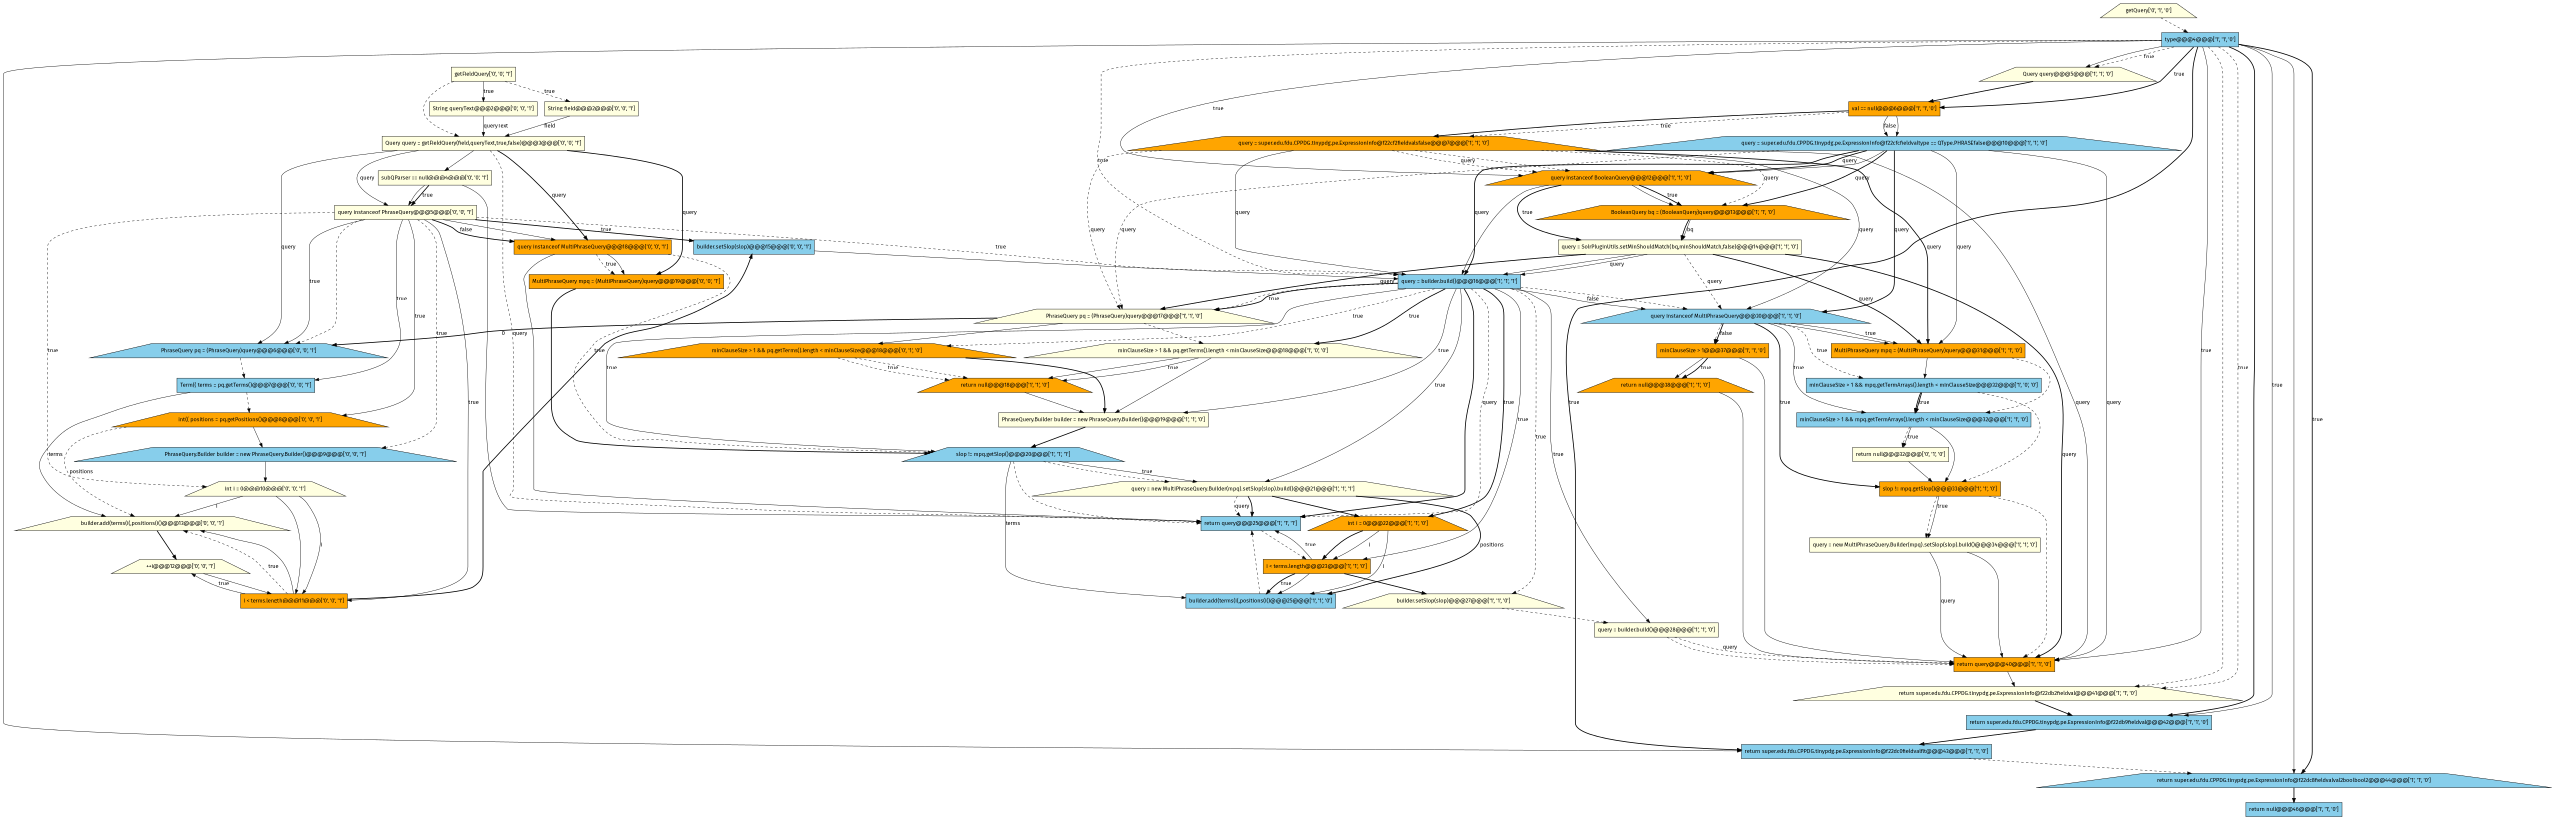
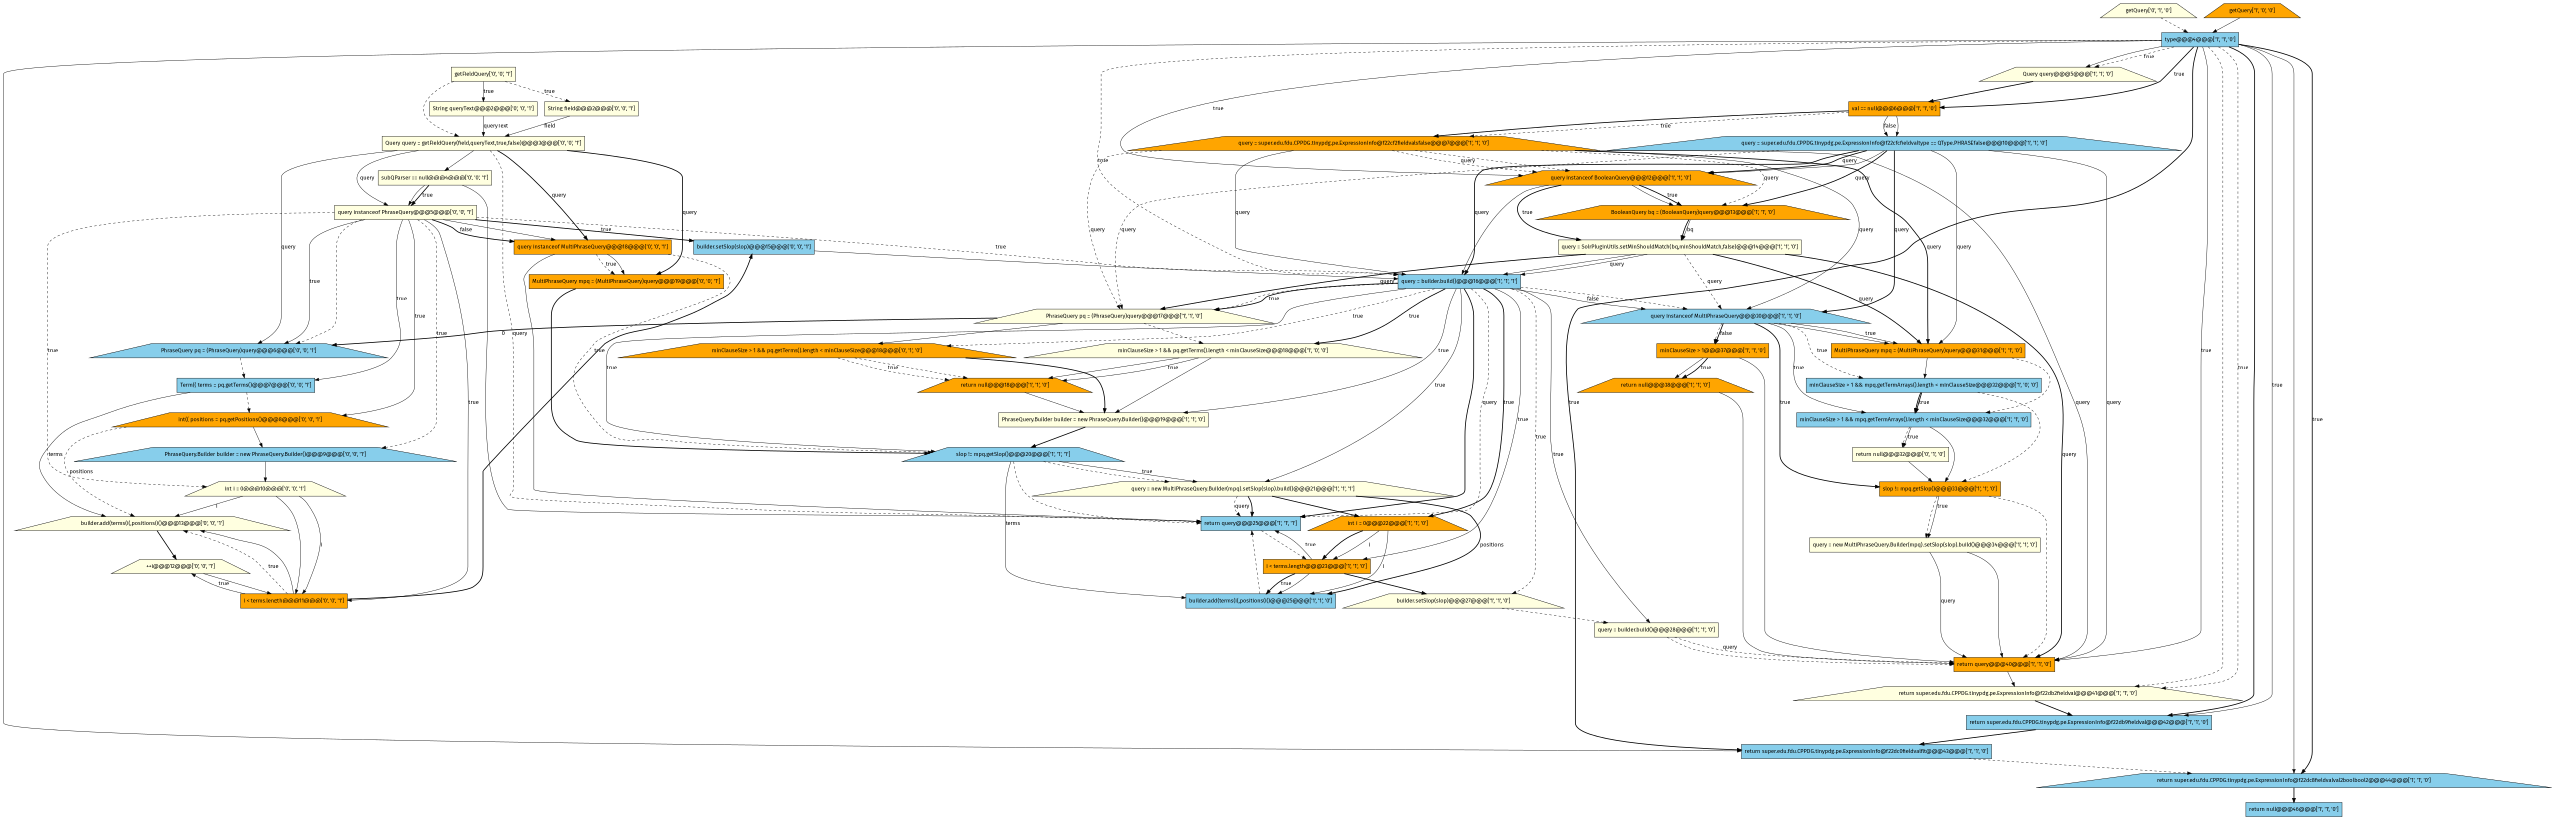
node "getQuery['1', '0', '0']": added
